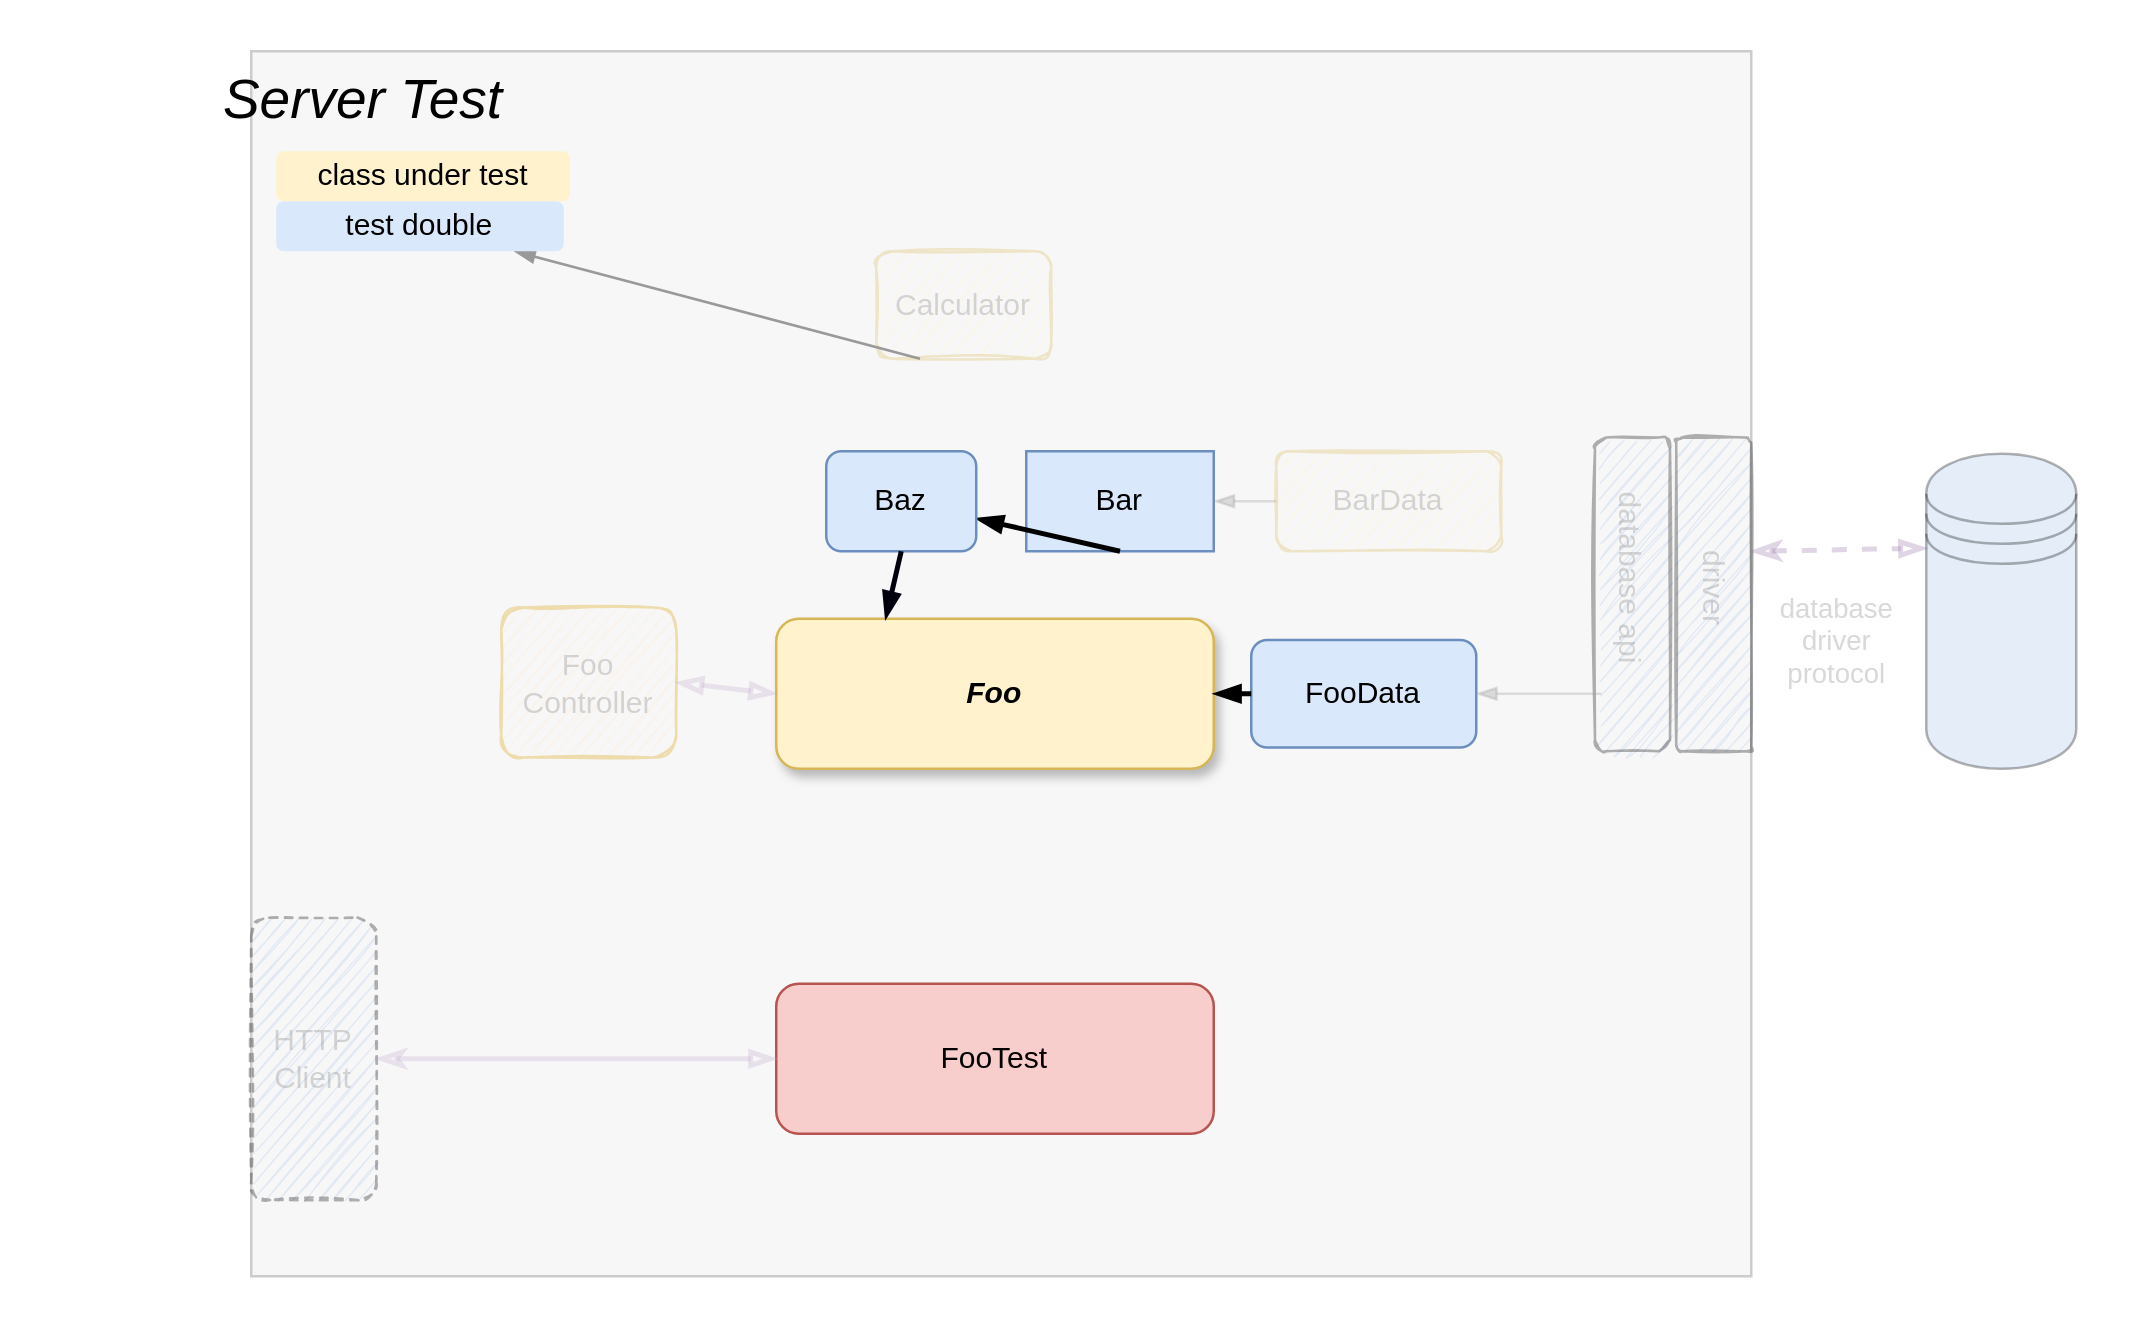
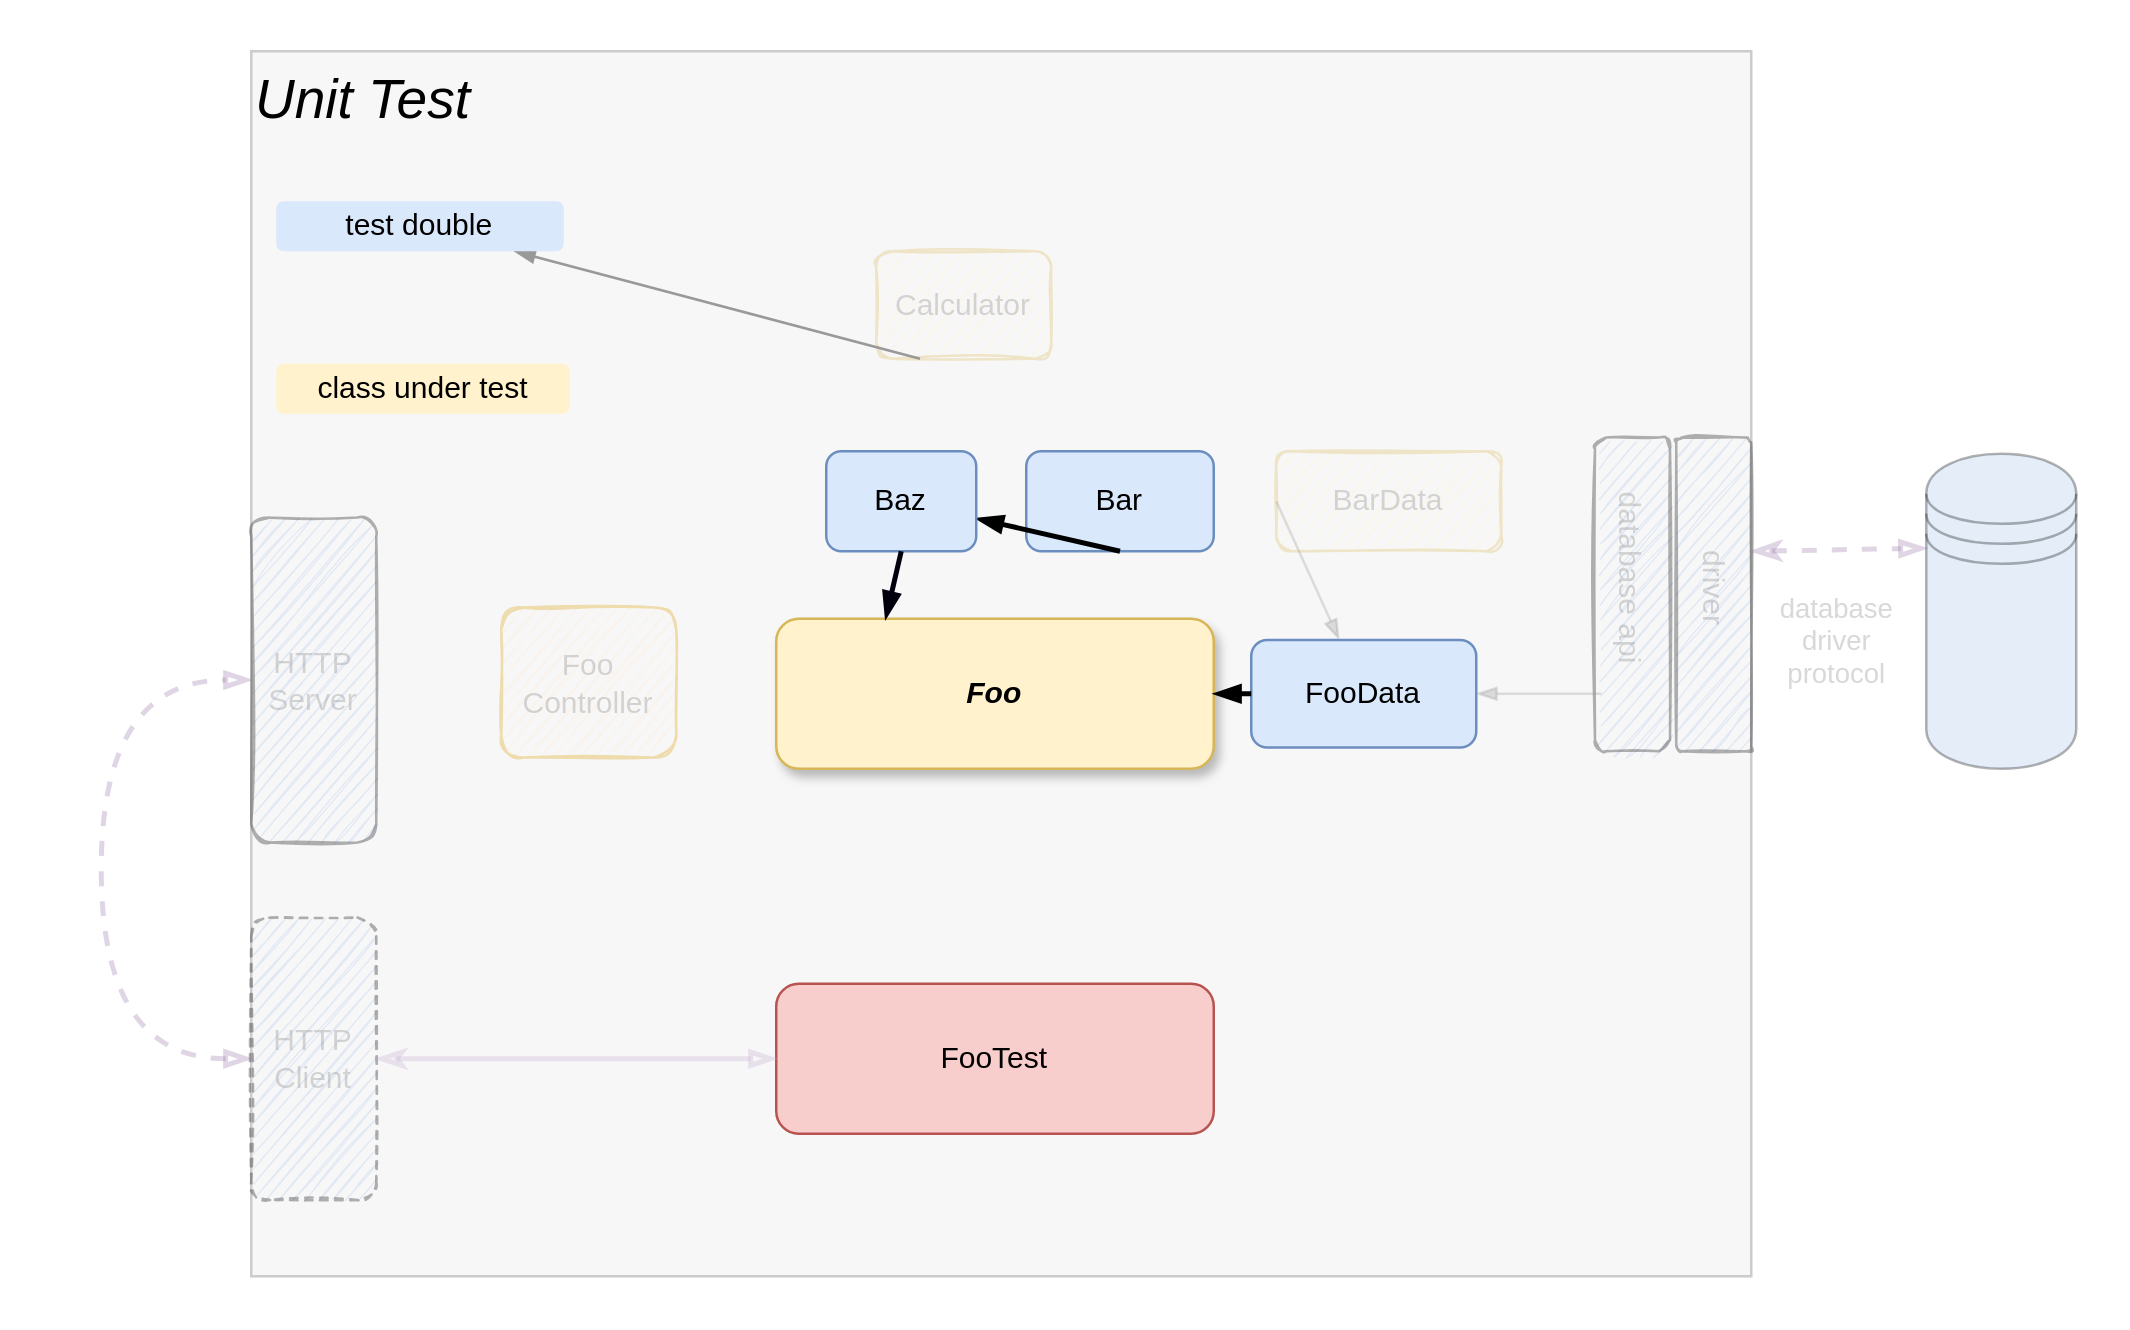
node "Server Test": label "Server Test" -> "Unit Test"
node "class under test": moved (423, 176) -> (423, 389)
node "Bar": shape rectangle -> rounded rectangle
edge "BarData" -> "Bar": now "BarData" -> "FooData"
node "HTTP Server": added
edge "Foo Controller" -- "Foo": removed
edge "HTTP Server" -- "HTTP Client": added
